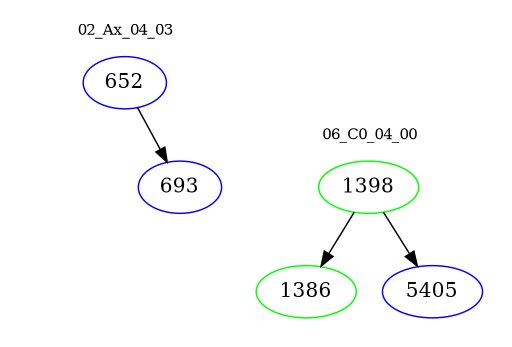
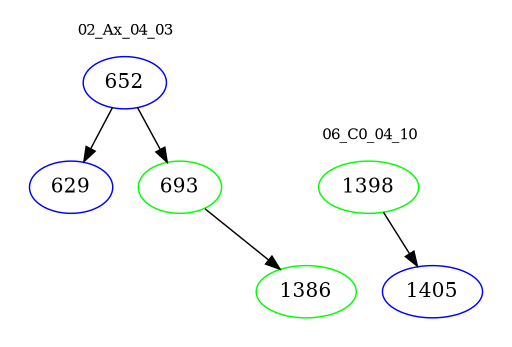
cluster "06_C0_04_00": label "06_C0_04_00" -> "06_C0_04_10"
node "629": added
node "693": color blue -> green
edge "1398" -> "1386": now "693" -> "1386"
node "5405": label "5405" -> "1405"
